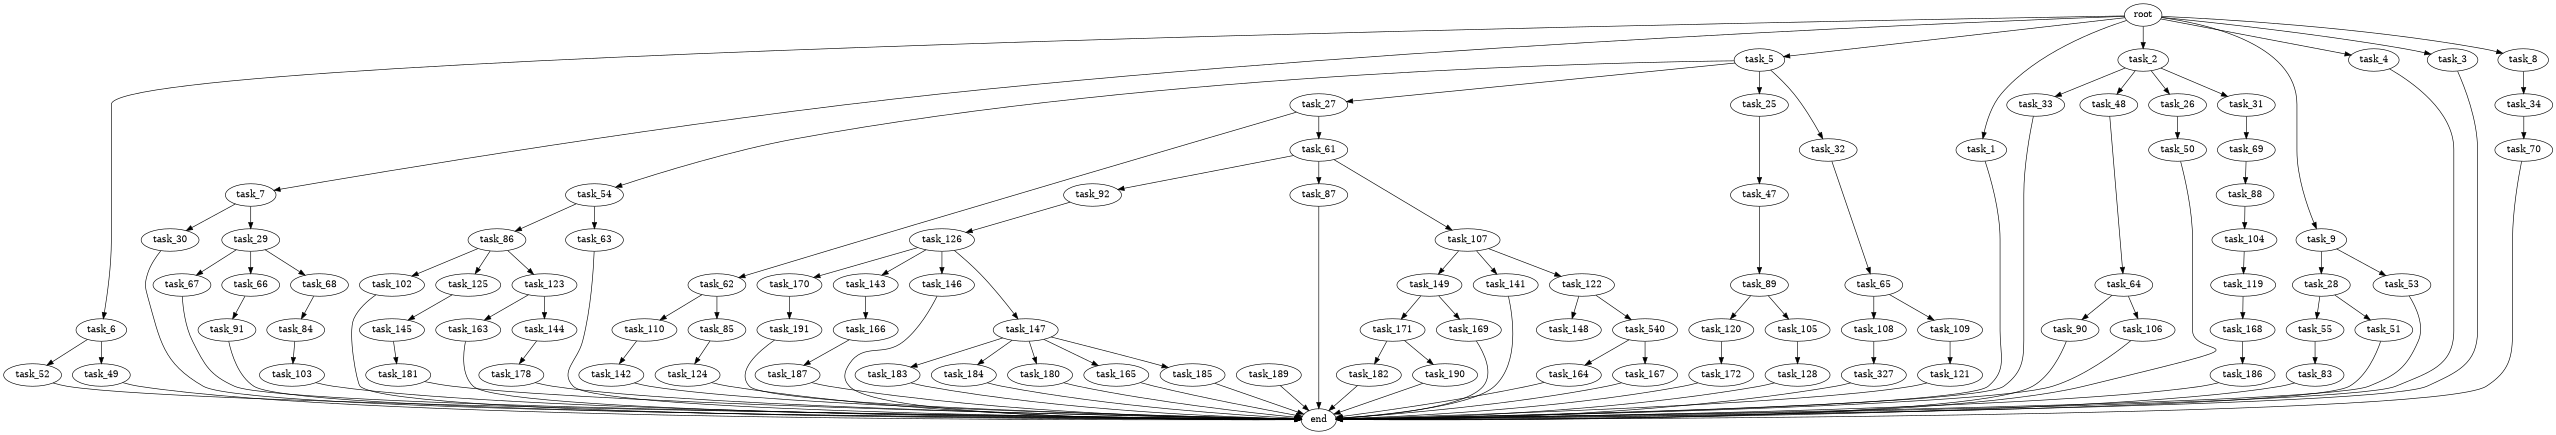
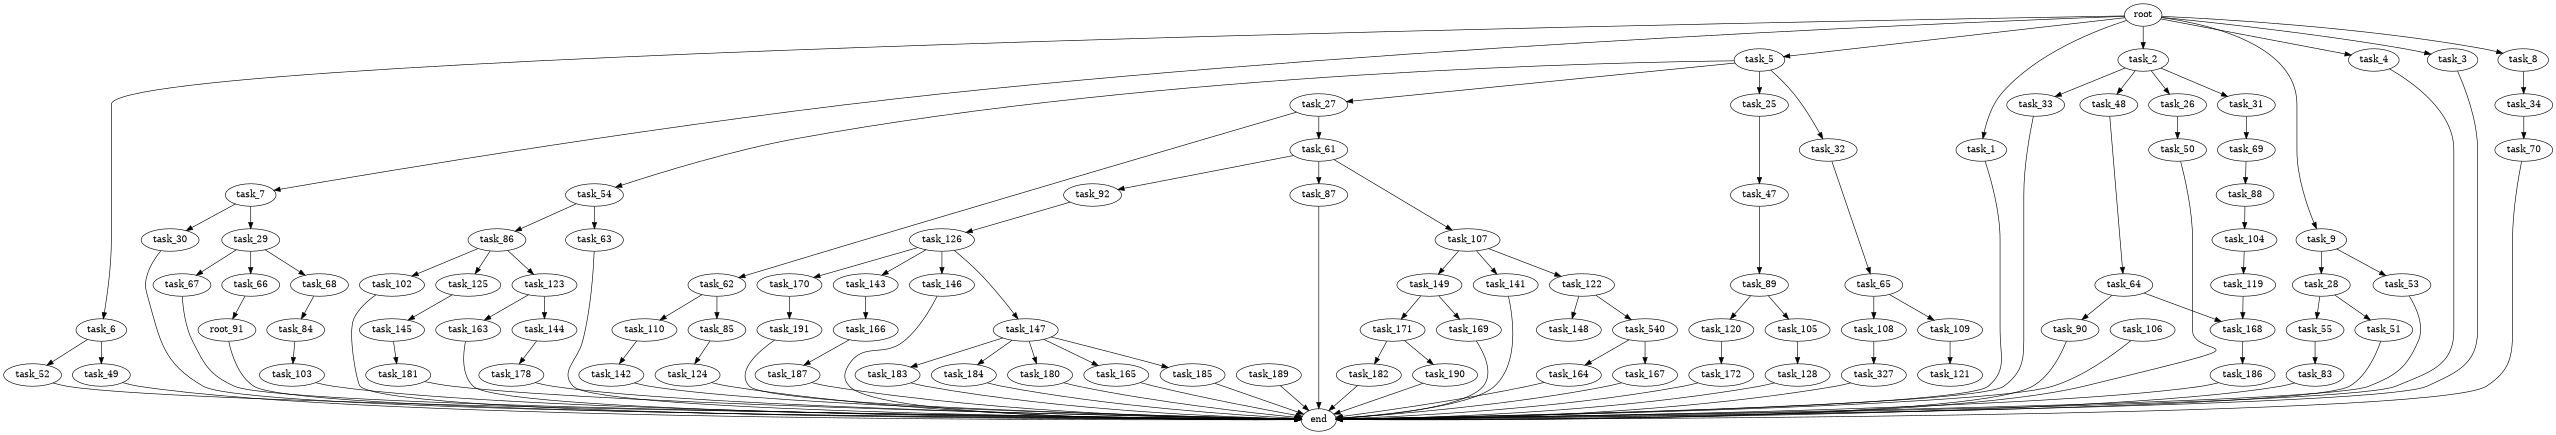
edge "task_64" -> "task_106": now "task_64" -> "task_168"
node "task_91": label "task_91" -> "root_91"
edge "task_121" -> "end": removed
